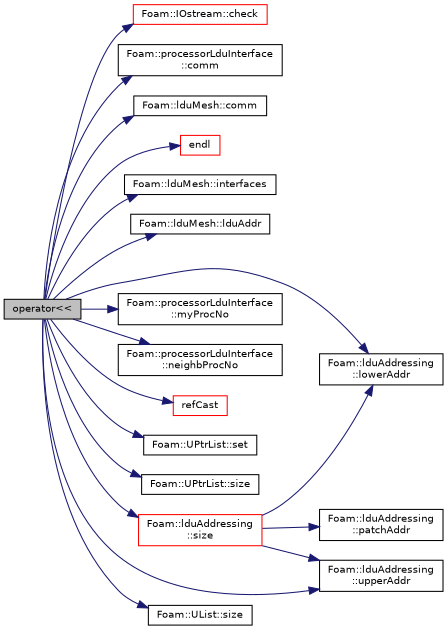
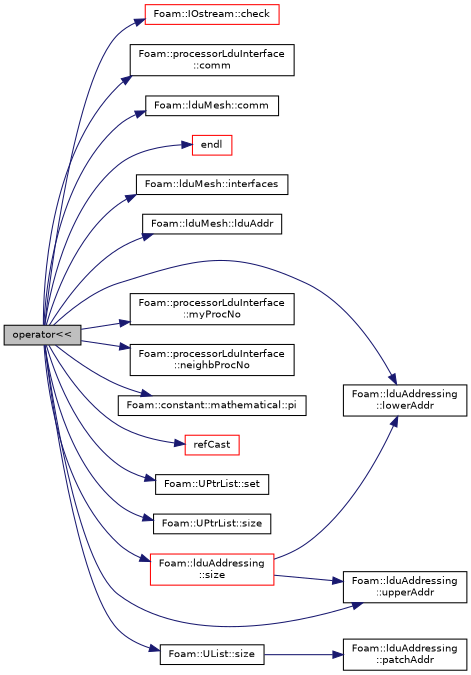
node "Foam::constant::mathematical::pi": added
edge "Foam::lduAddressing ::size" -> "Foam::lduAddressing ::patchAddr": now "Foam::UList::size" -> "Foam::lduAddressing ::patchAddr"
